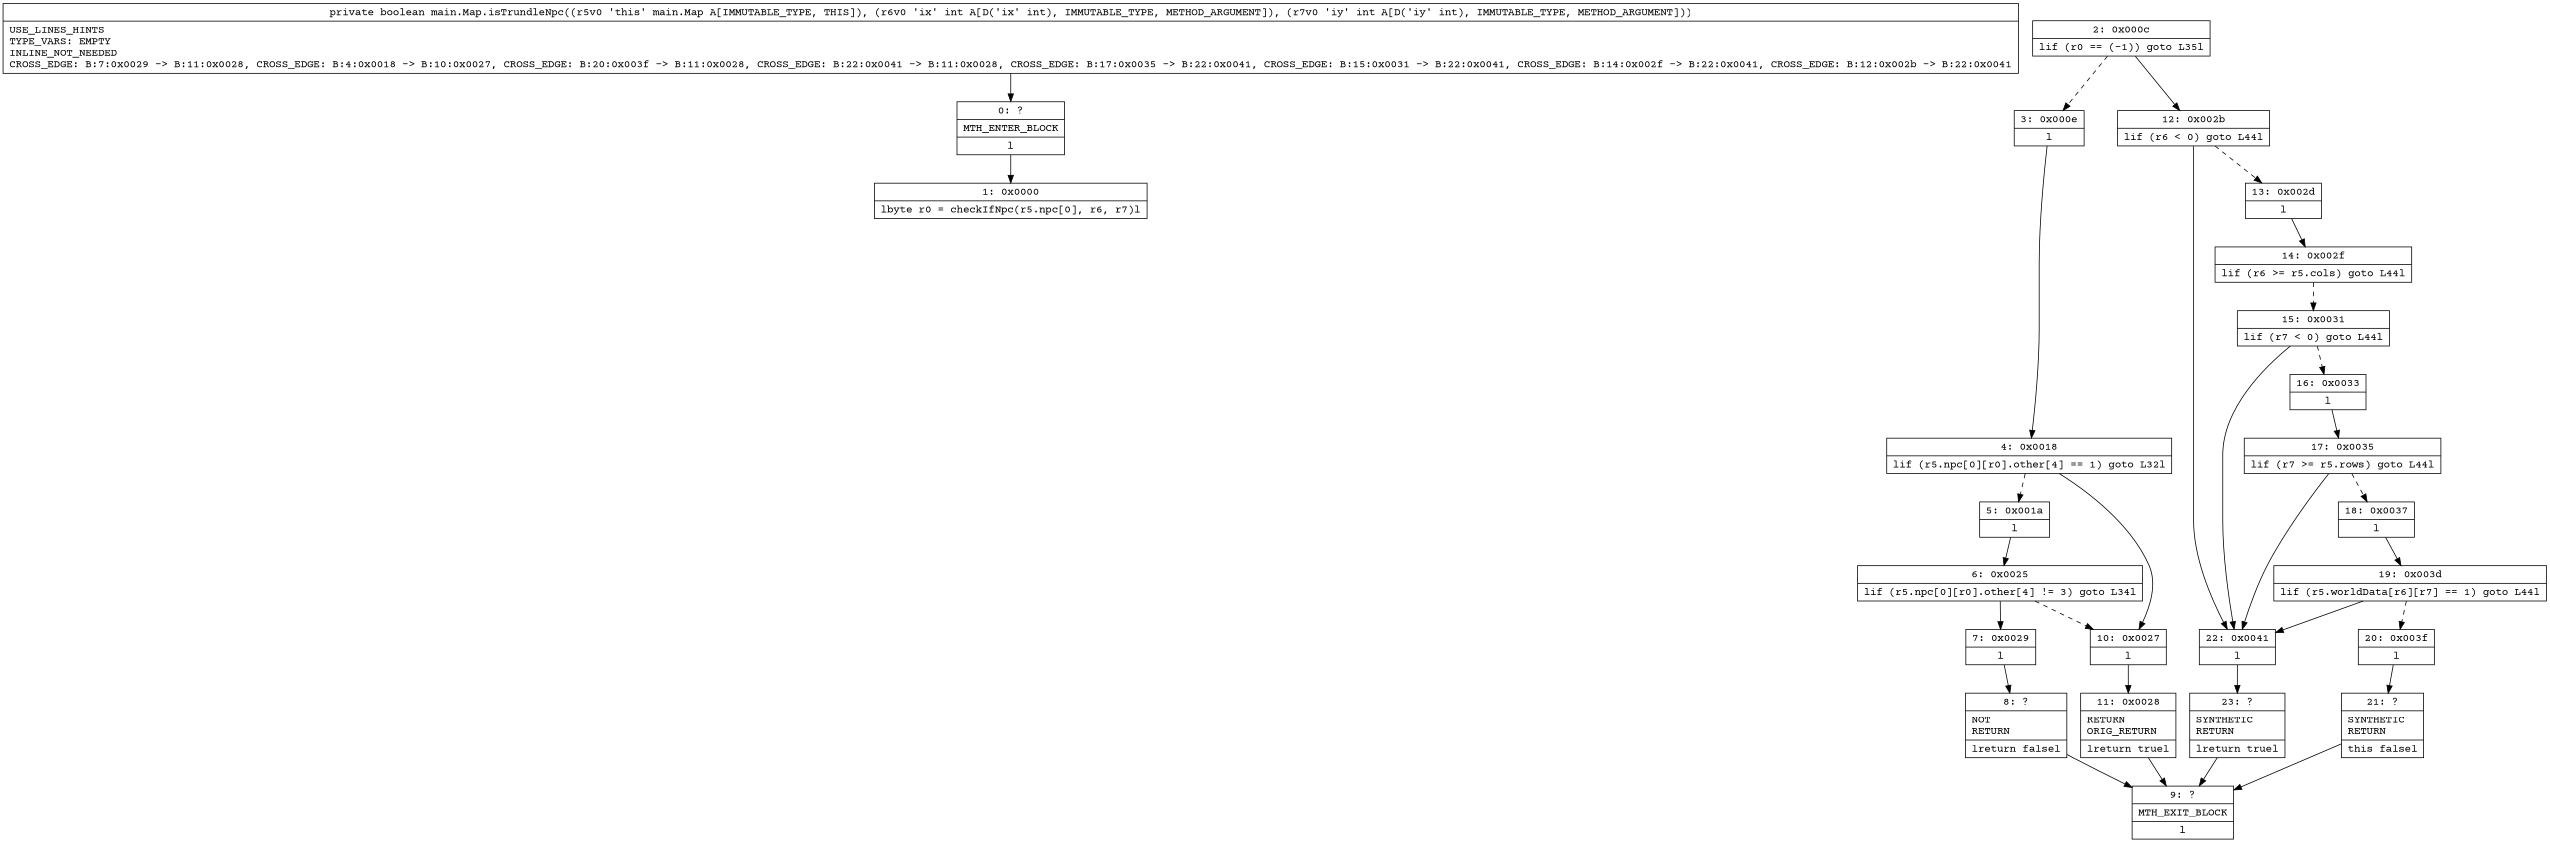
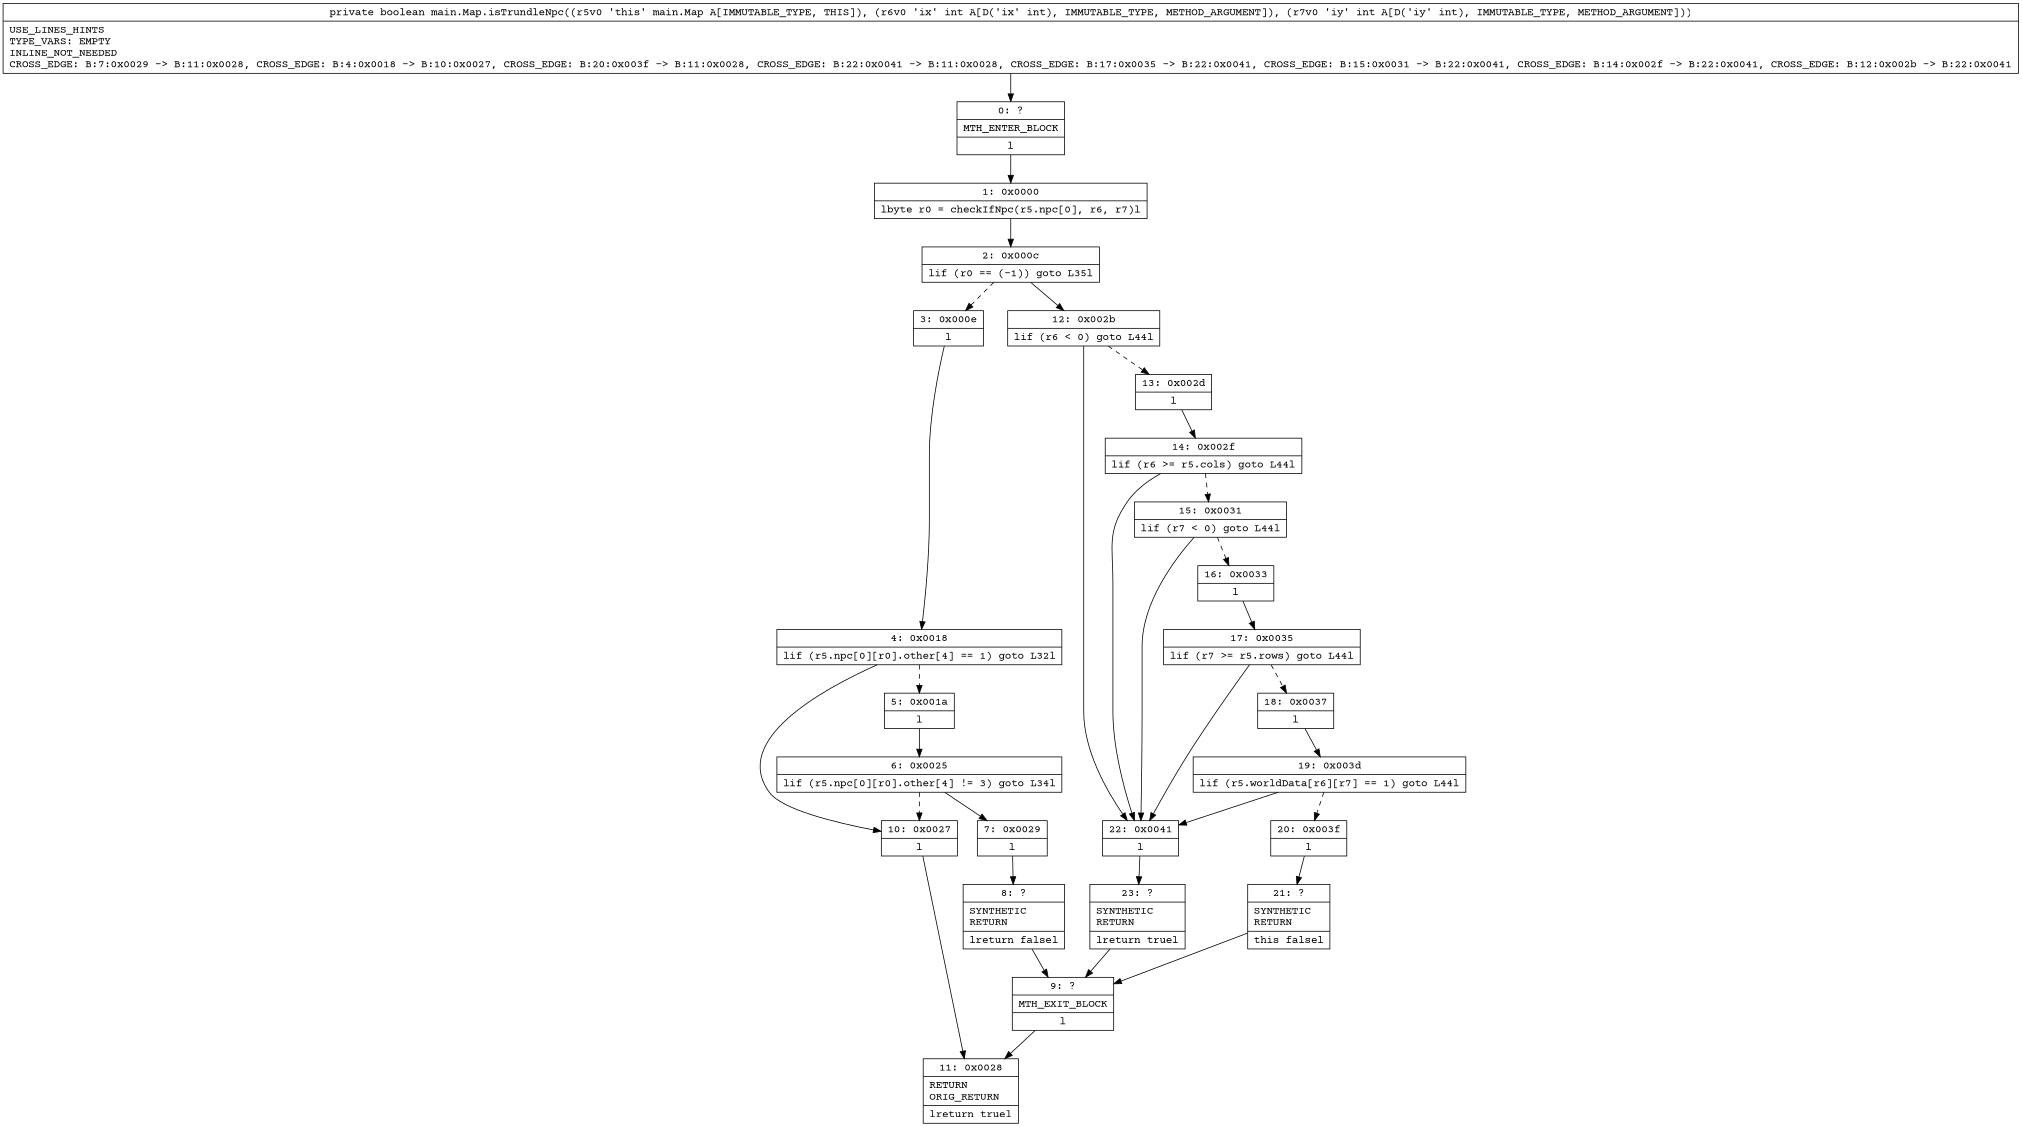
edge "1: 0x0000" -> "2: 0x000c": added
edge "14: 0x002f" -> "22: 0x0041": added
node "8: ?": text "NOT" -> "SYNTHETIC"
edge "11: 0x0028" -> "9: ?": reversed
